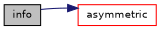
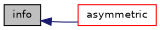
edge "info" -> "asymmetric": reversed
